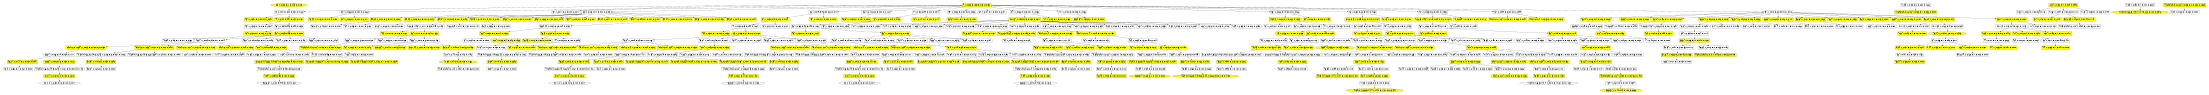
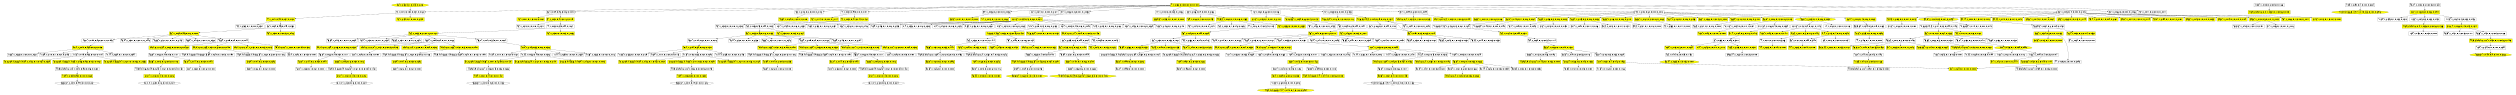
node "[22,0], V: 0.132, N: 7, P: 0.29, U: 0.992": shape box -> ellipse
node "[59,40], V: 0.102, N: 25, P: 0.07, U: 0.193": shape box -> ellipse
node "[56,27], V: -0.051, N: 11, P: 0.06, U: 0.030": shape box -> ellipse
node "[11,55], V: -0.275, N: 3, P: 0.33, U: 0.432": added
node "[56,5], V: -0.356, N: 1, P: 0.16, U: 0.000": removed
edge "[57,5], V: -0.273, N: 1, P: 0.21, U: 0.690" -> "[59], V: -0.259, N: 12, P: 0.54, U: 1.114": now "[58], V: 0.184, N: 13, P: 0.99, U: 2.571" -> "[59], V: -0.259, N: 12, P: 0.54, U: 1.114"
edge "[0,34], V: -0.205, N: 19, P: 0.06, U: -0.092" -> "[29,24,18,12,2], V: 0.263, N: 1, P: 0.00, U: 0.263": now "[45], V: -0.492, N: 1, P: 0.26, U: 0.169" -> "[29,24,18,12,2], V: 0.263, N: 1, P: 0.00, U: 0.263"
edge "[4], V: -0.216, N: 14, P: 0.54, U: 1.075" -> "[45], V: -0.356, N: 1, P: 0.00, U: -0.352": now "[44,39,5], V: 0.082, N: 17, P: 0.60, U: 1.335" -> "[45], V: -0.356, N: 1, P: 0.00, U: -0.352"
node "[45], V: -0.399, N: 1, P: 0.33, U: 0.211": removed
node "[57,4], V: -0.129, N: 8, P: 0.16, U: 0.415": shape ellipse -> box
edge "[56], V: 0.097, N: 25, P: 0.65, U: 1.279" -> "[45,27], V: -0.152, N: 21, P: 0.25, U: 0.342": now "[56], V: 0.097, N: 25, P: 0.65, U: 1.279" -> "[41,36,25,14,9,5], V: 0.040, N: 29, P: 0.78, U: 1.374"
node "[45,27], V: -0.032, N: 8, P: 0.20, U: 0.417": added
node "[45,59], V: -0.586, N: 1, P: 0.33, U: 0.357": shape ellipse -> box
node "[11,44], V: -0.659, N: 1, P: 0.20, U: -0.389": added
node "[52,27], V: -0.087, N: 5, P: 0.33, U: 0.829": added
node "[11,55], V: 0.472, N: 2, P: 0.50, U: 1.682": shape ellipse -> box
node "[53,44], V: -0.655, N: 1, P: 0.25, U: 0.000": shape box -> ellipse
